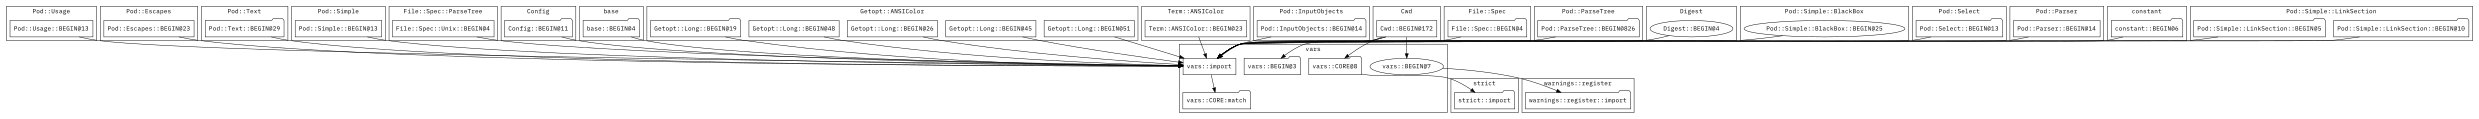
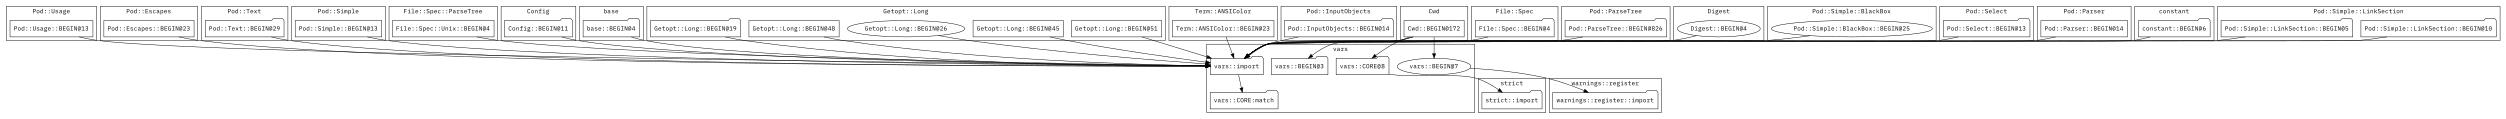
cluster "Getopt::ANSIColor": label "Getopt::ANSIColor" -> "Getopt::Long"
node "Getopt::Long::BEGIN@26": shape box -> ellipse
node "vars::import": shape box -> folder
